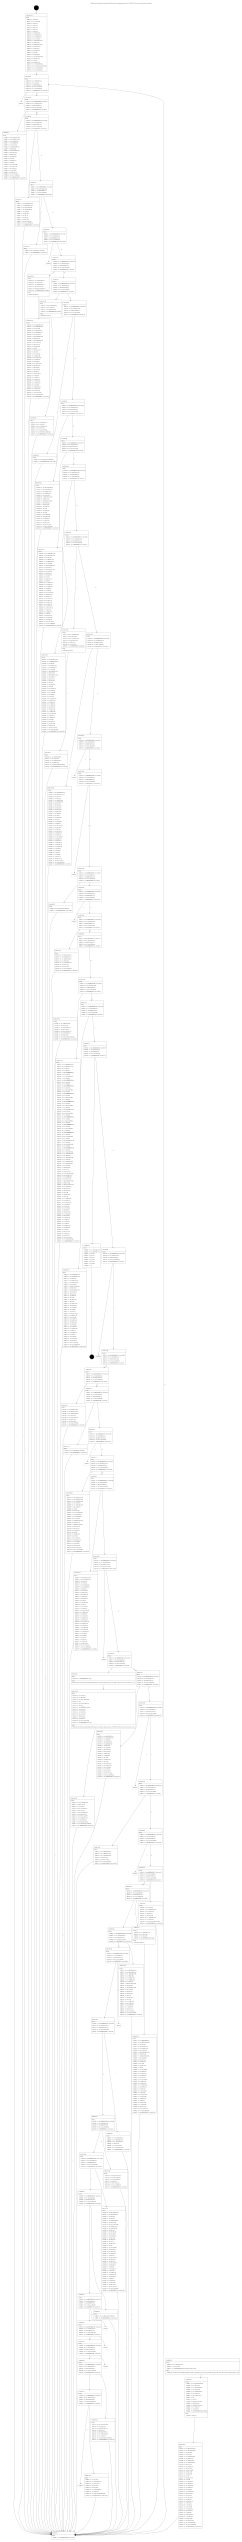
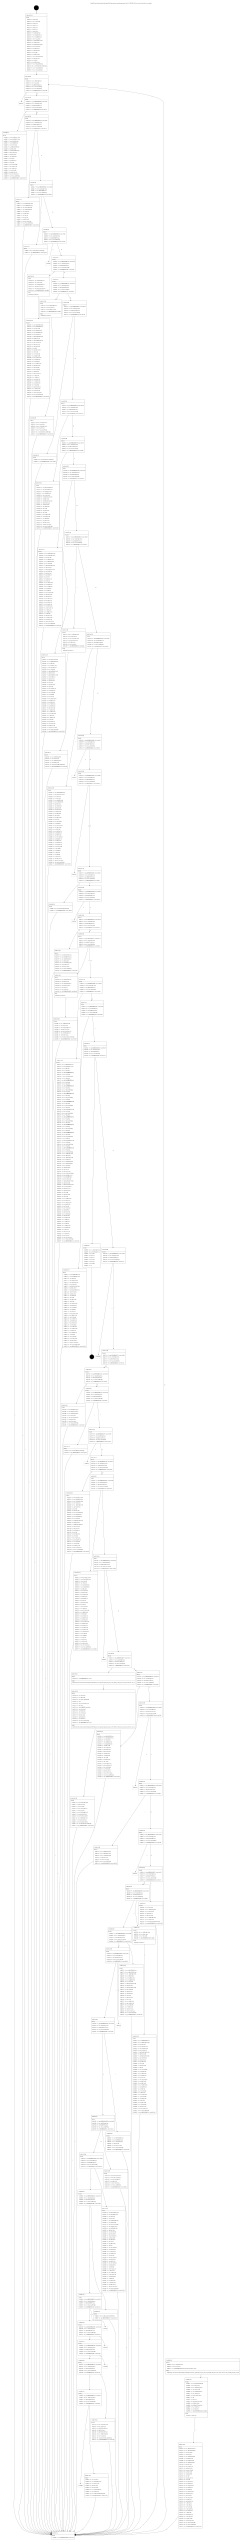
node "0x401d22 [29]": added
